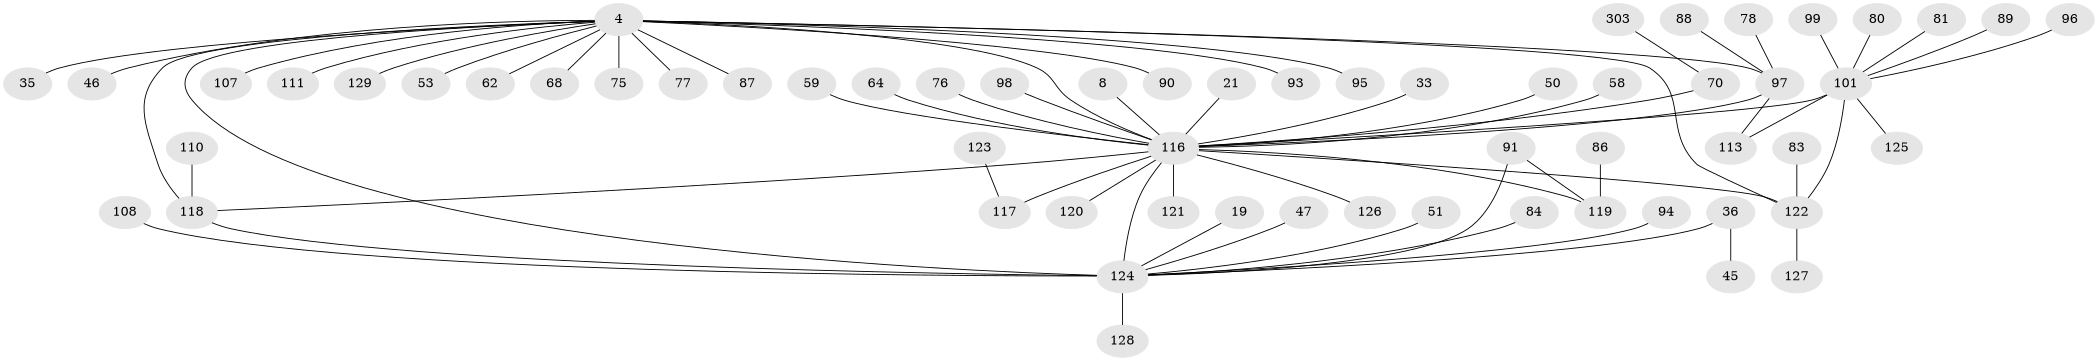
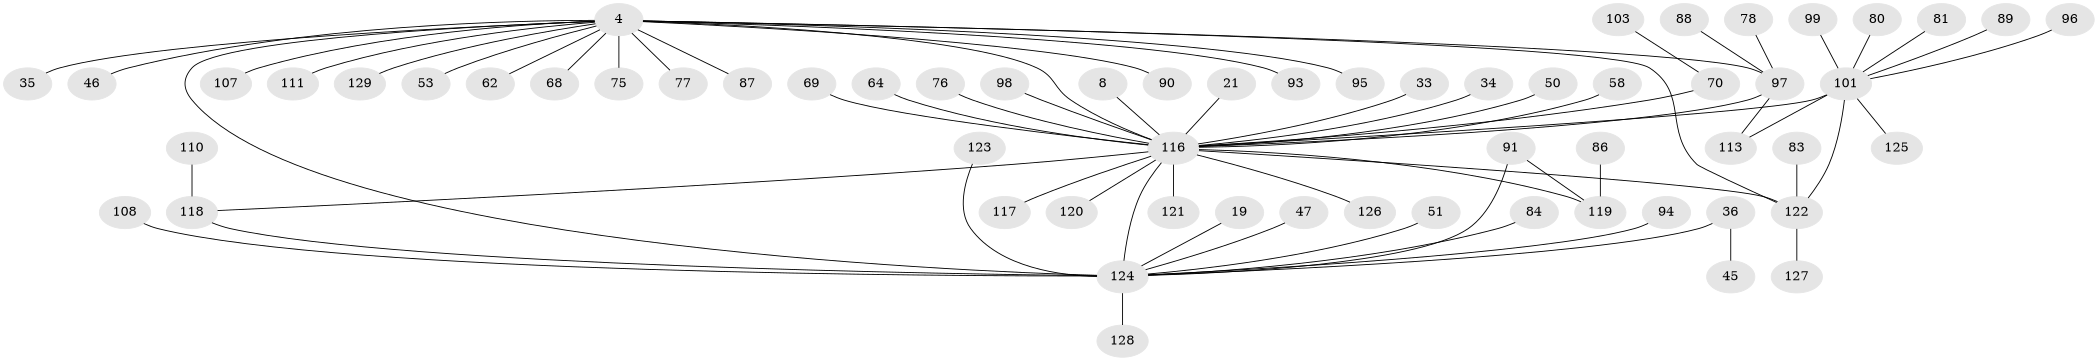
node "303": label "303" -> "103"
edge "4" -- "118": removed
node "59": label "59" -> "69"
node "34": added
edge "123" -- "117": now "123" -- "124"
